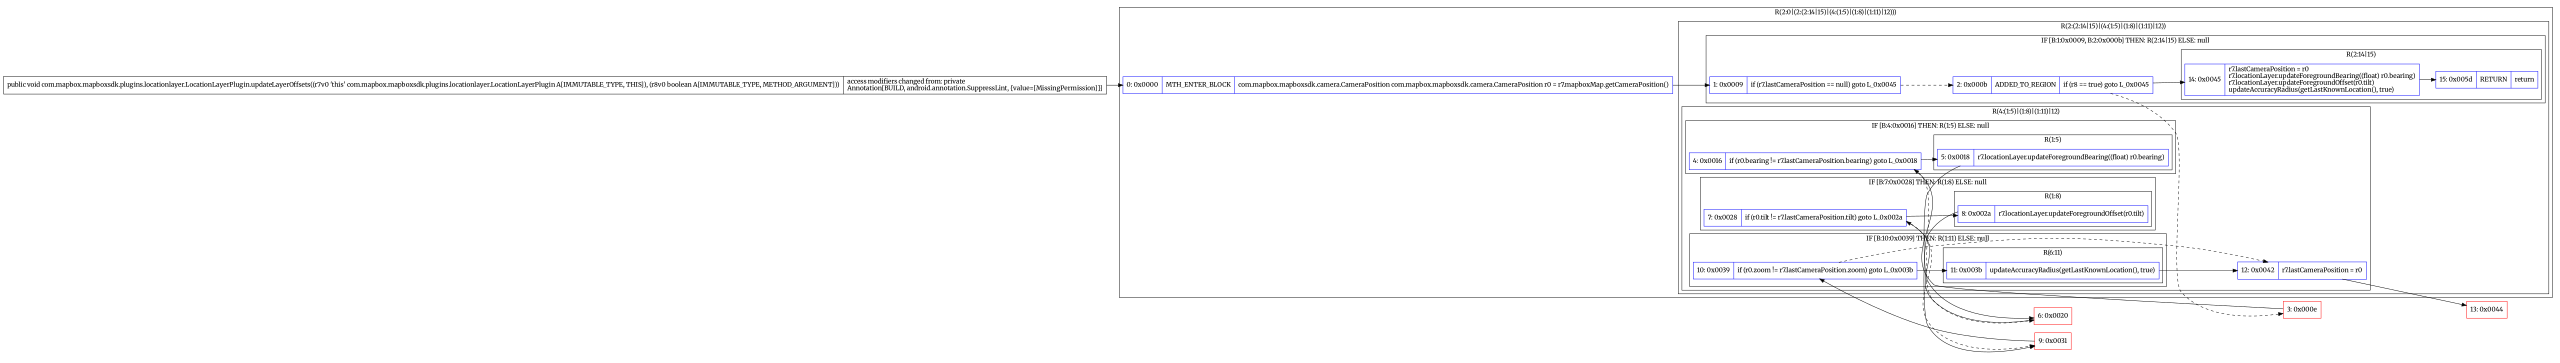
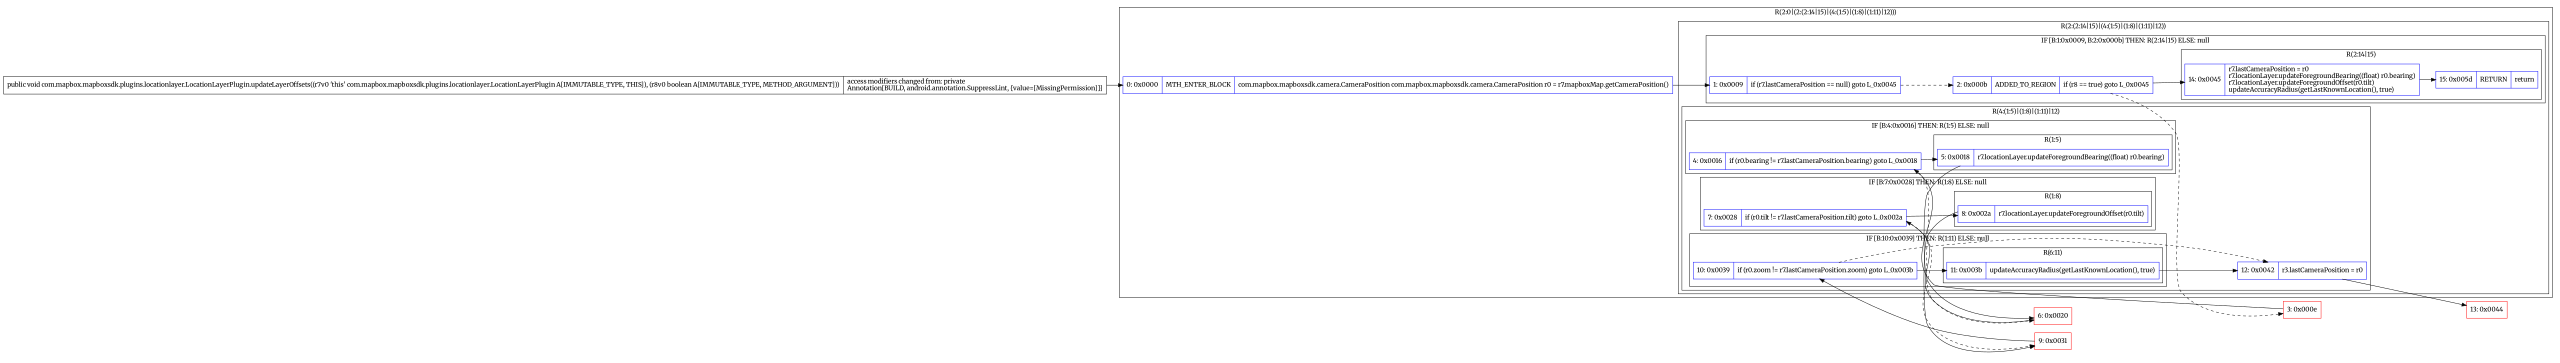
node "12: 0x0042": text "r7.lastCameraPosition = r0" -> "r3.lastCameraPosition = r0"
